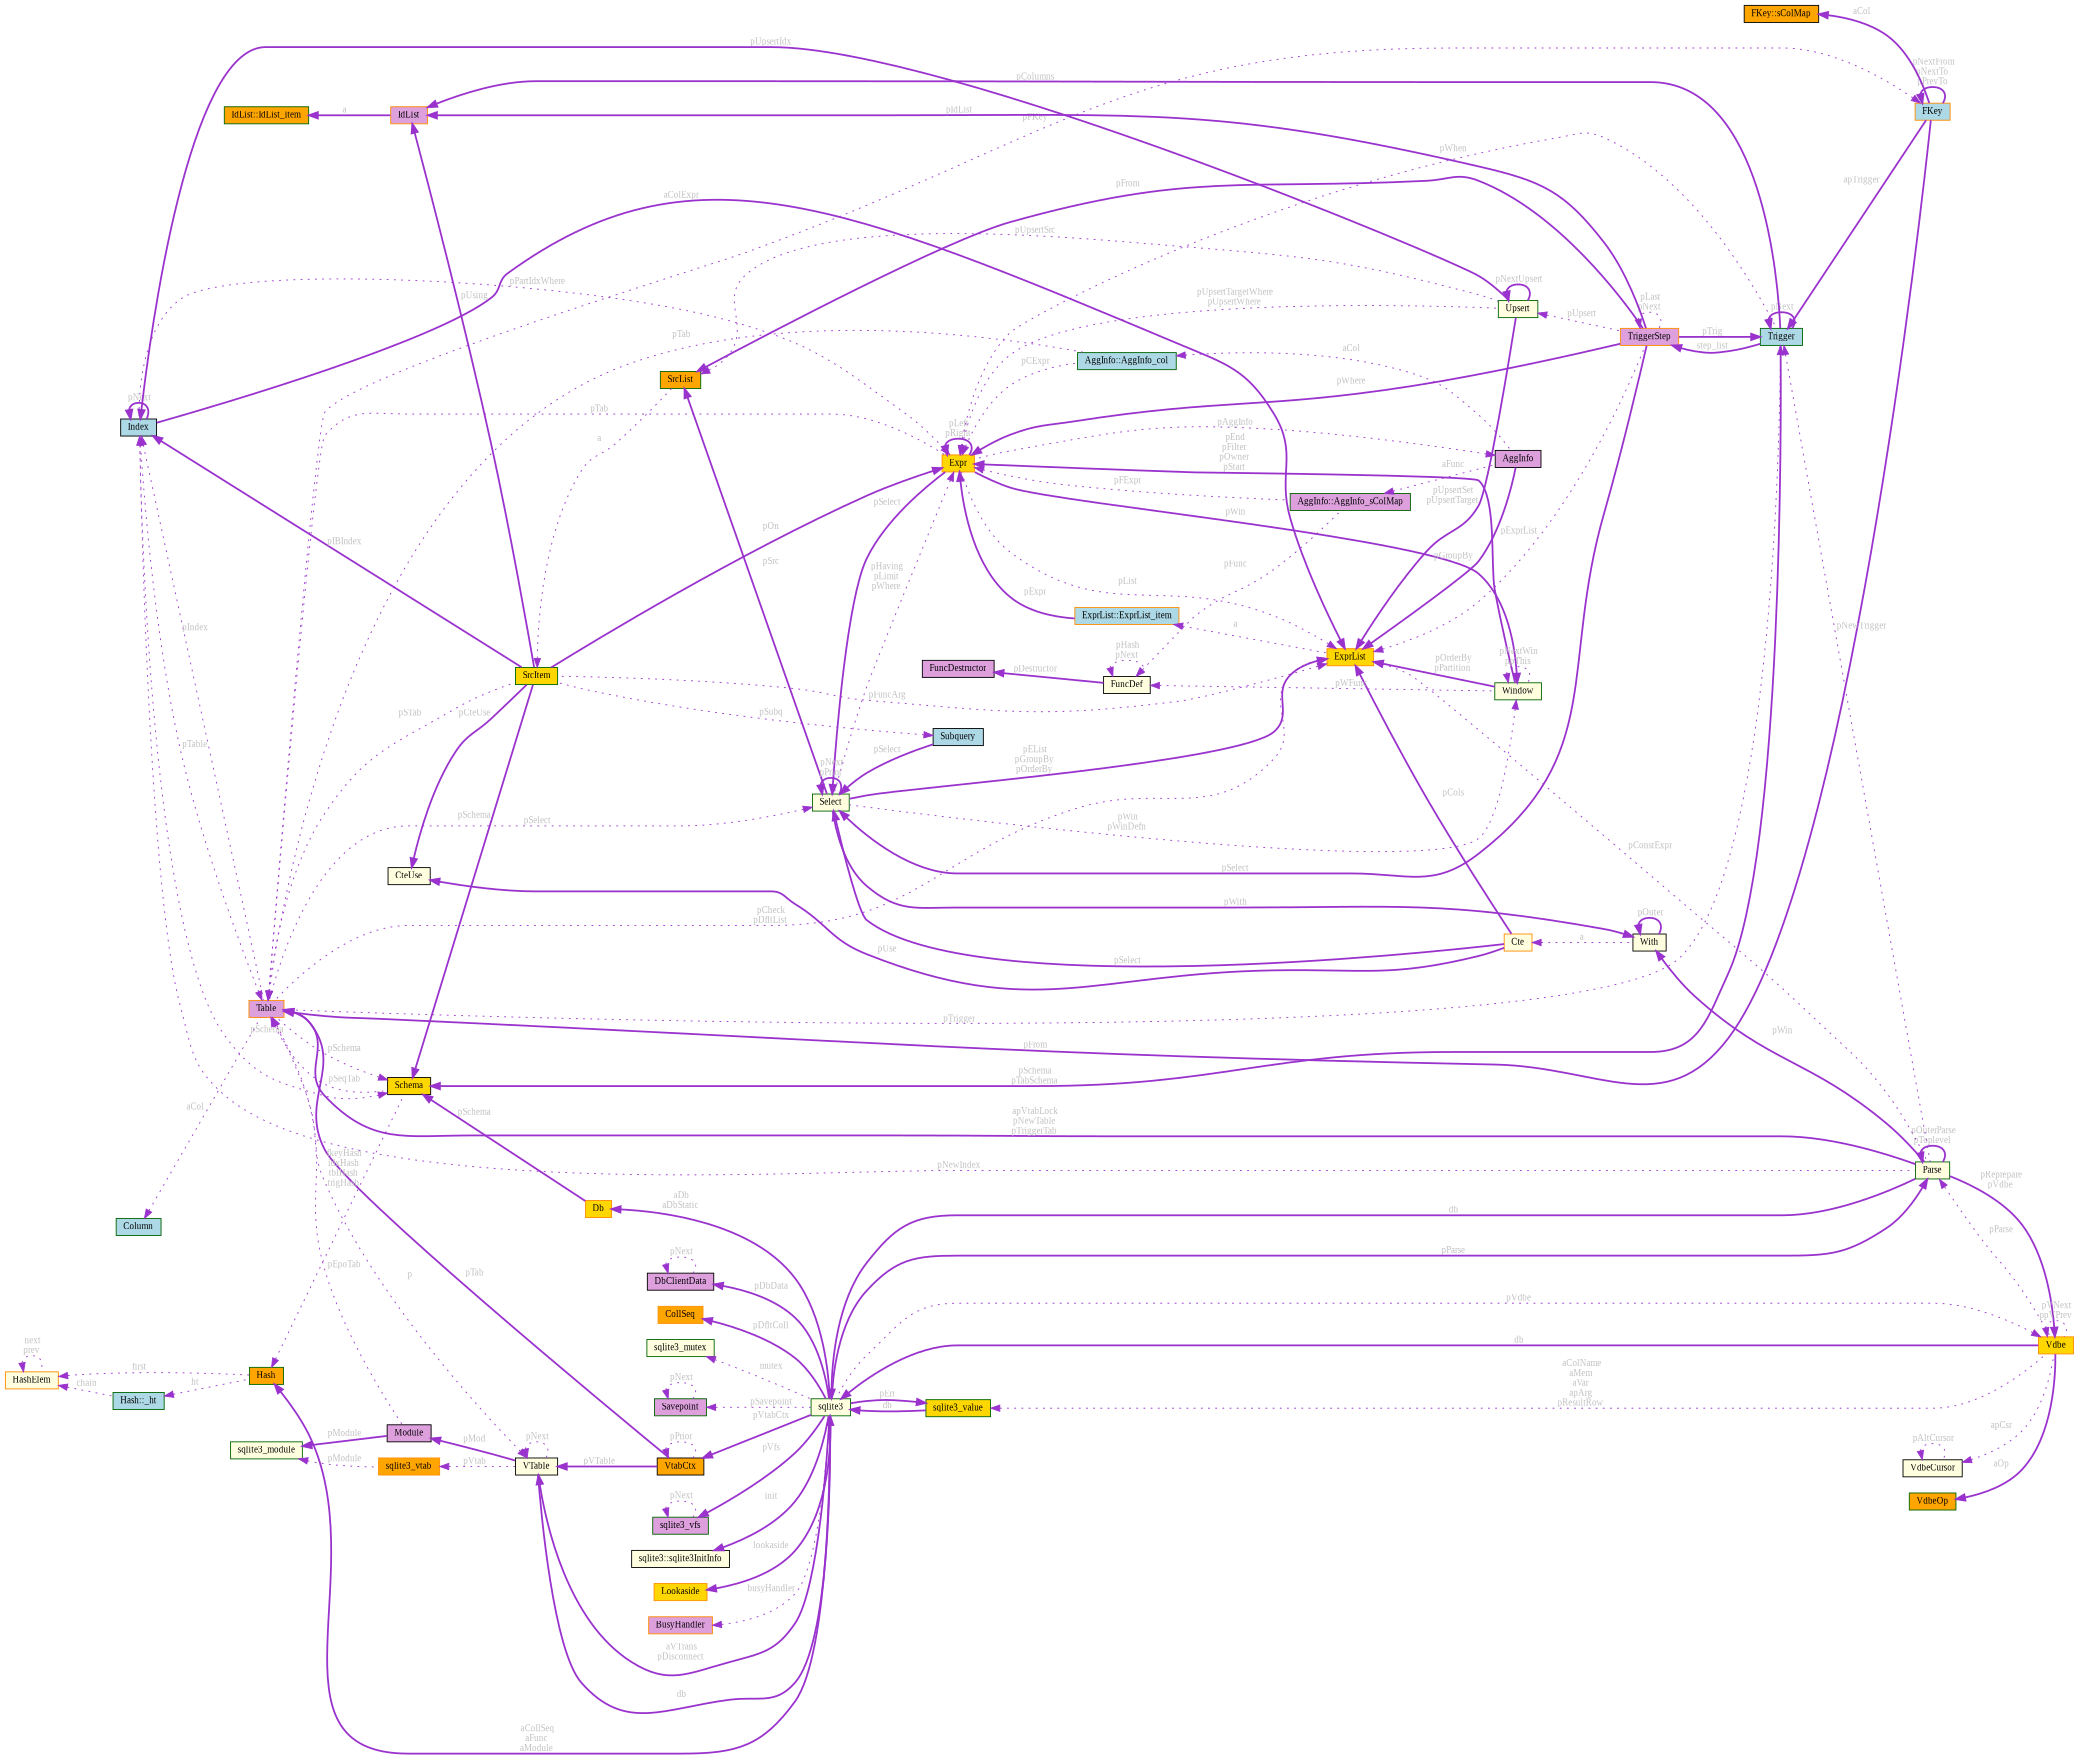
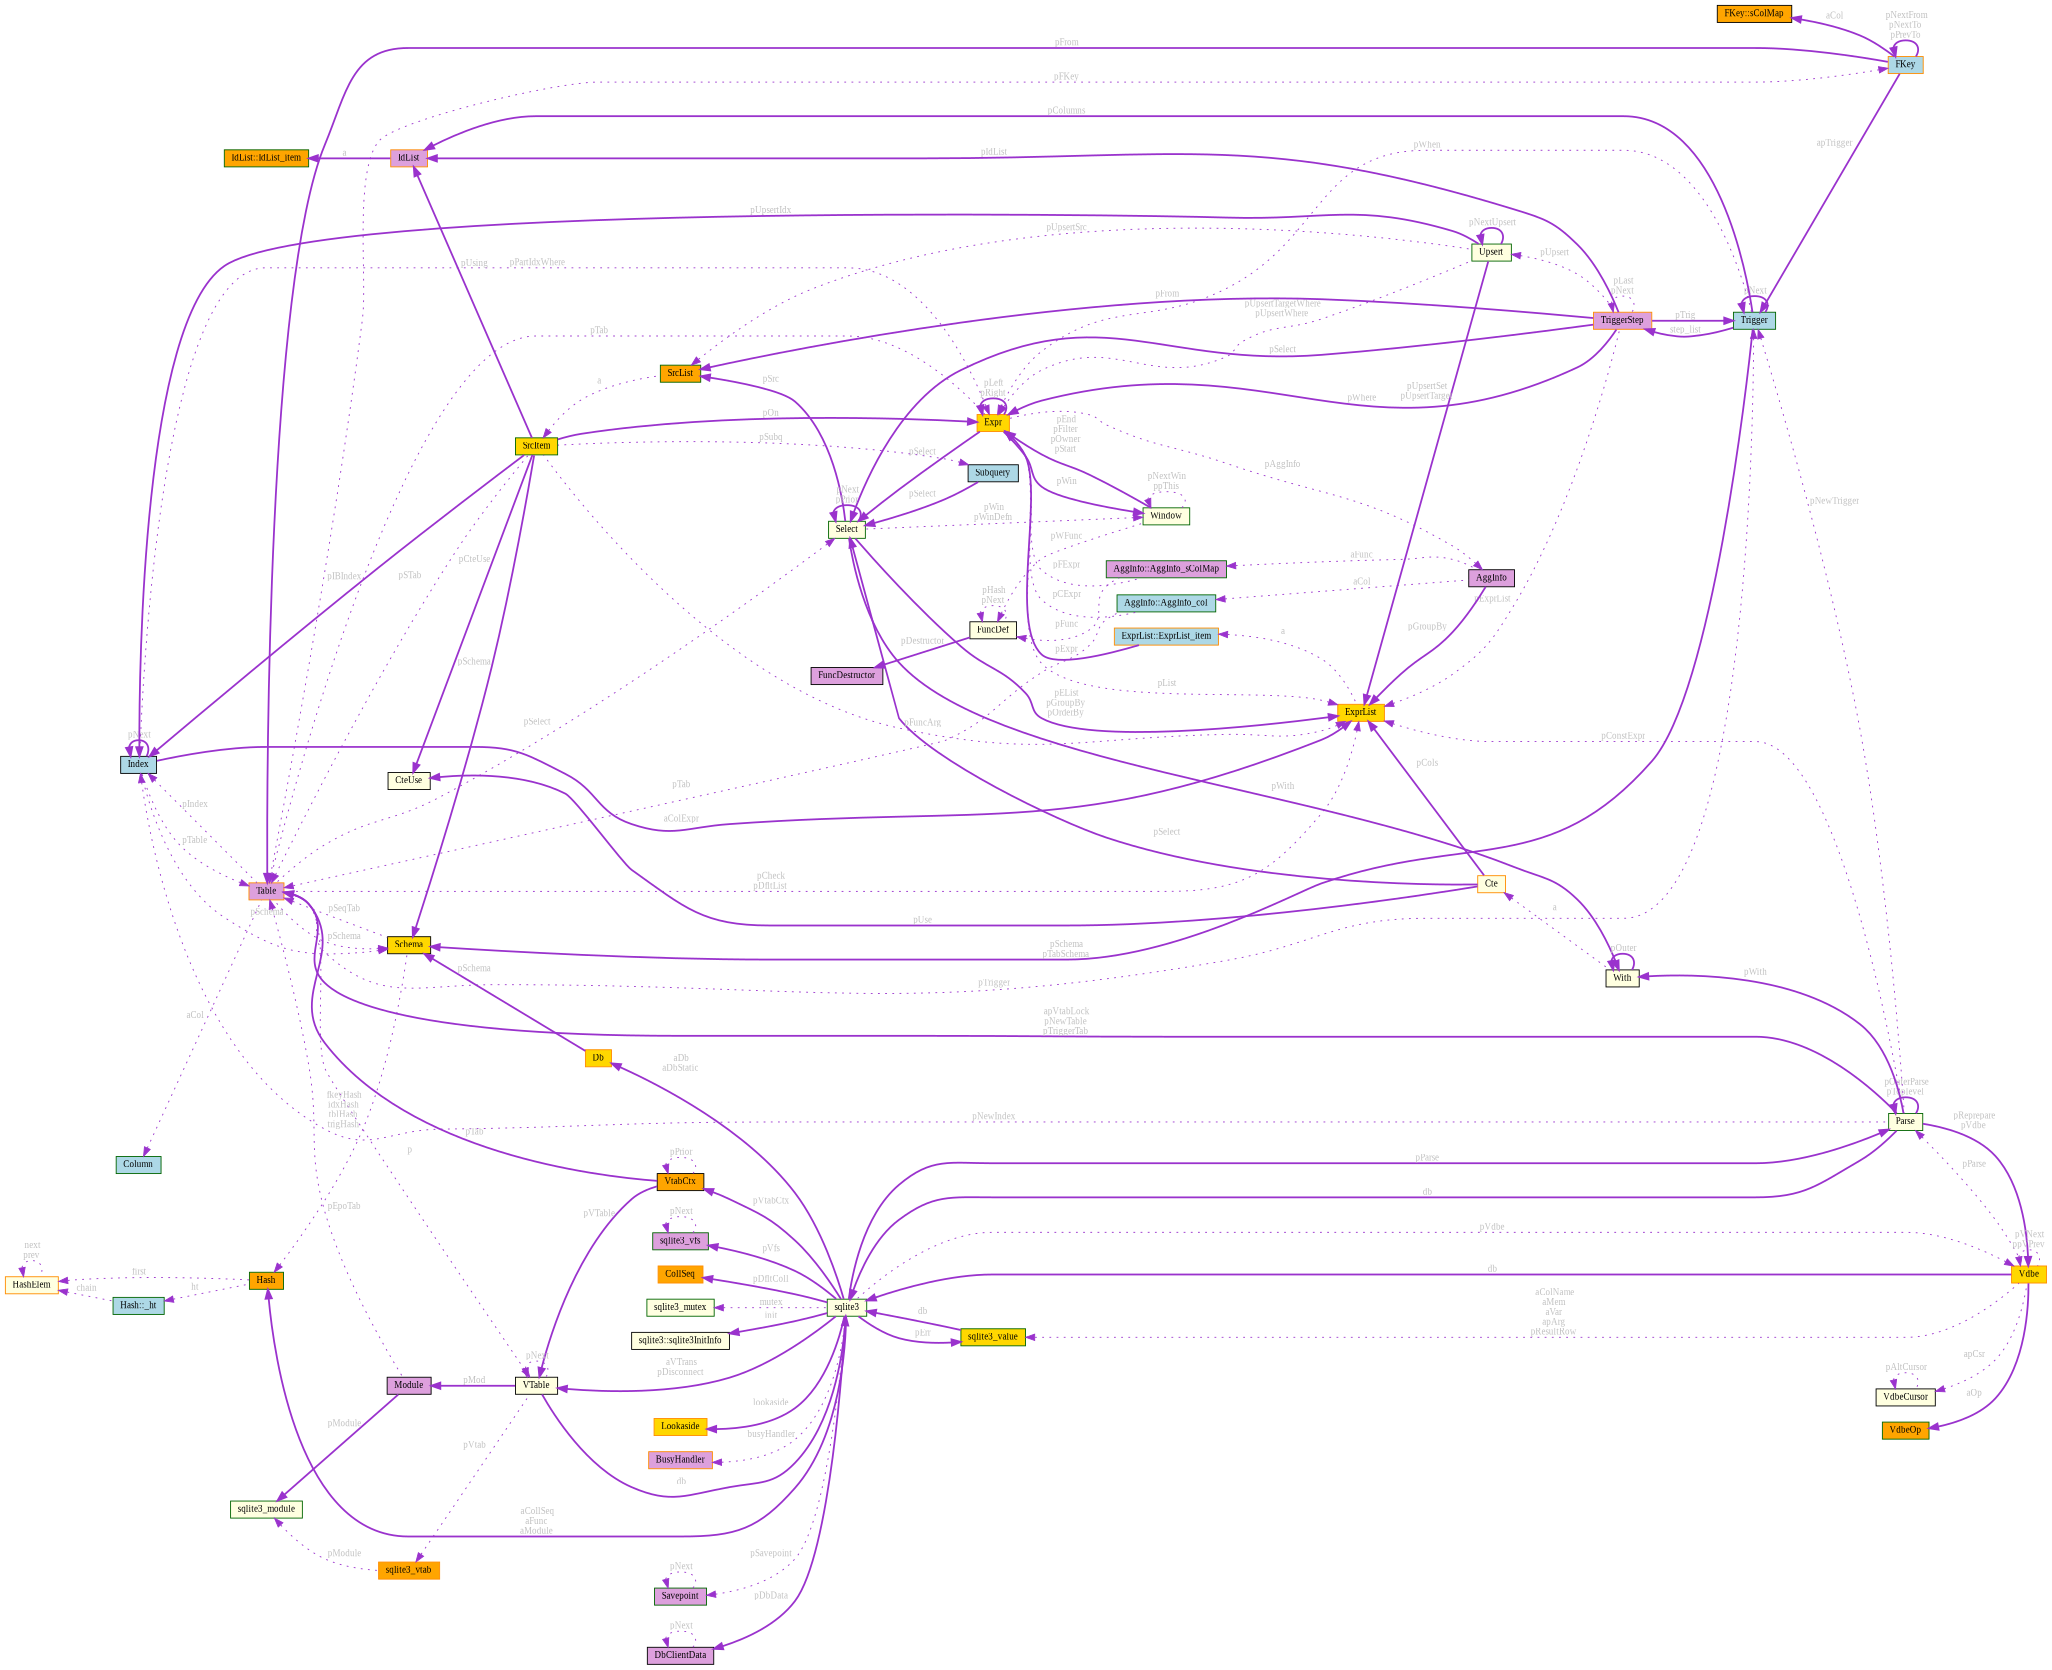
edge "Select" -> "Expr": removed, label "pHaving pLimit pWhere"
edge "Window" -> "ExprList": removed, label "pOrderBy pPartition"
edge "Parse" -> "With": label " pWin" -> " pWith"
